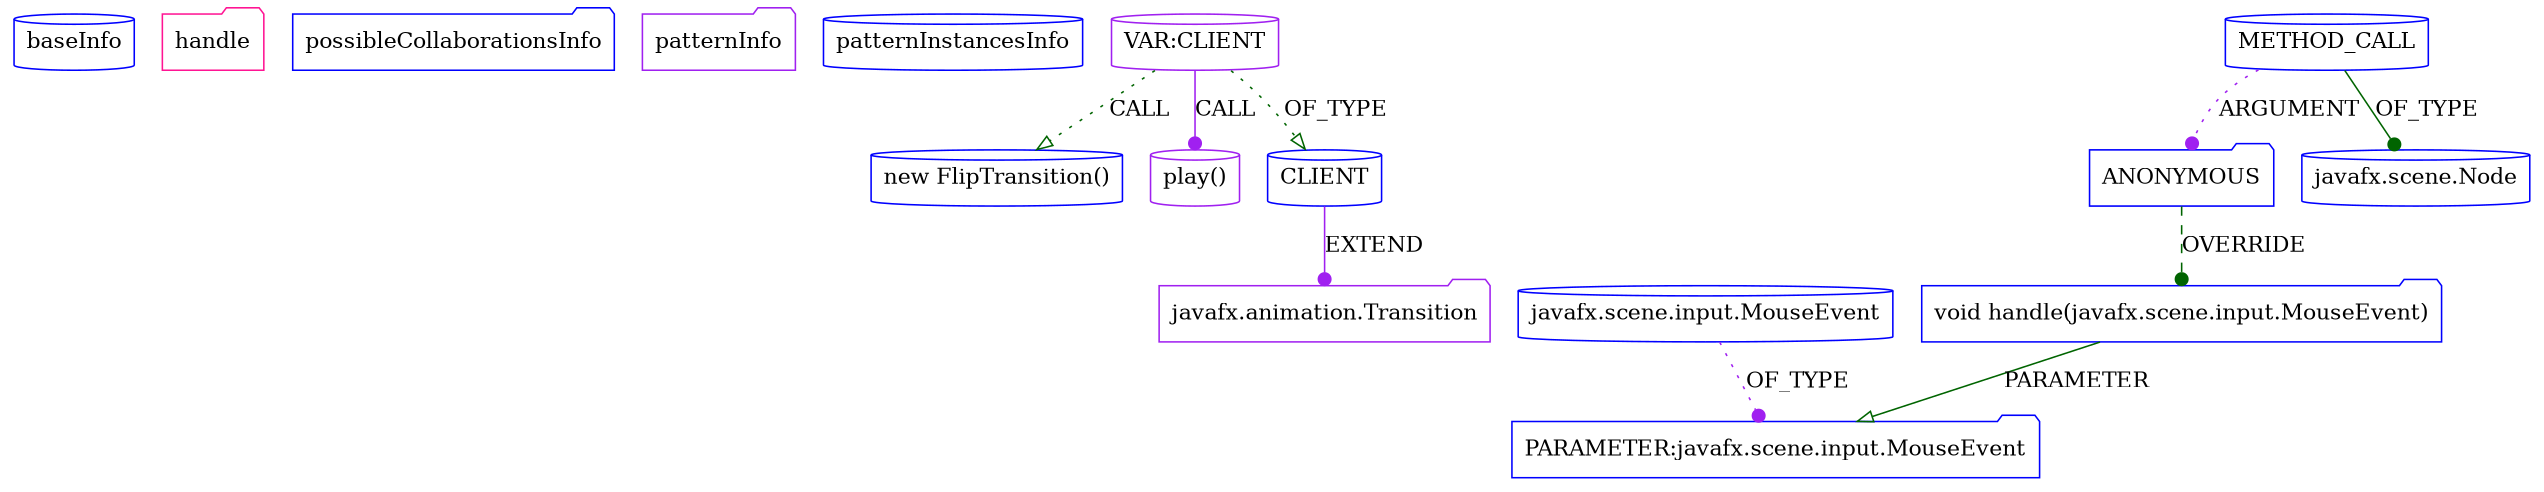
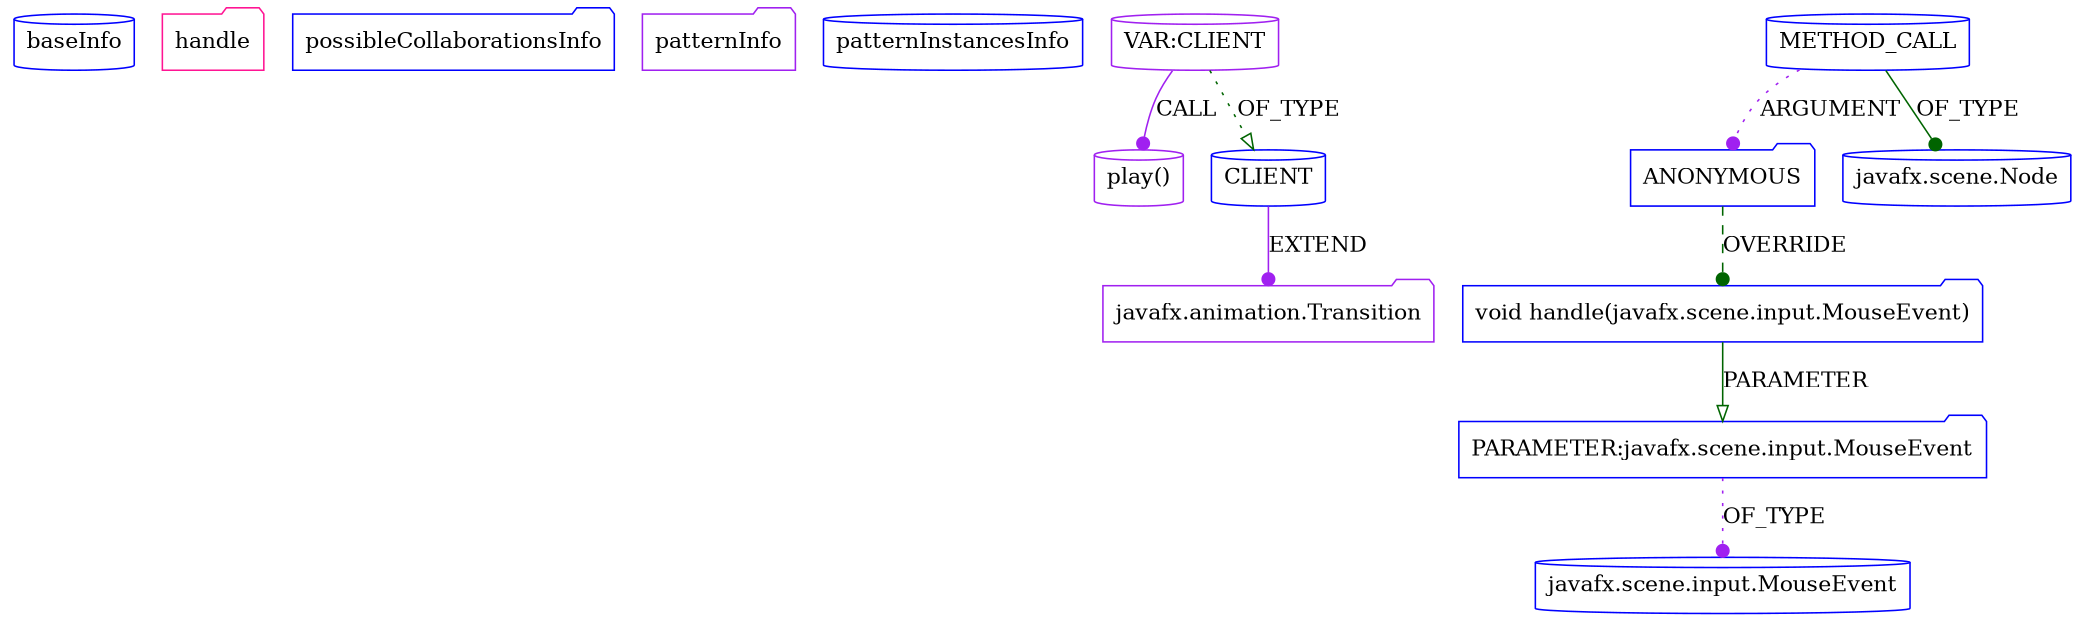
node "new FlipTransition()": removed
edge "javafx.scene.input.MouseEvent" -> "PARAMETER:javafx.scene.input.MouseEvent": reversed
